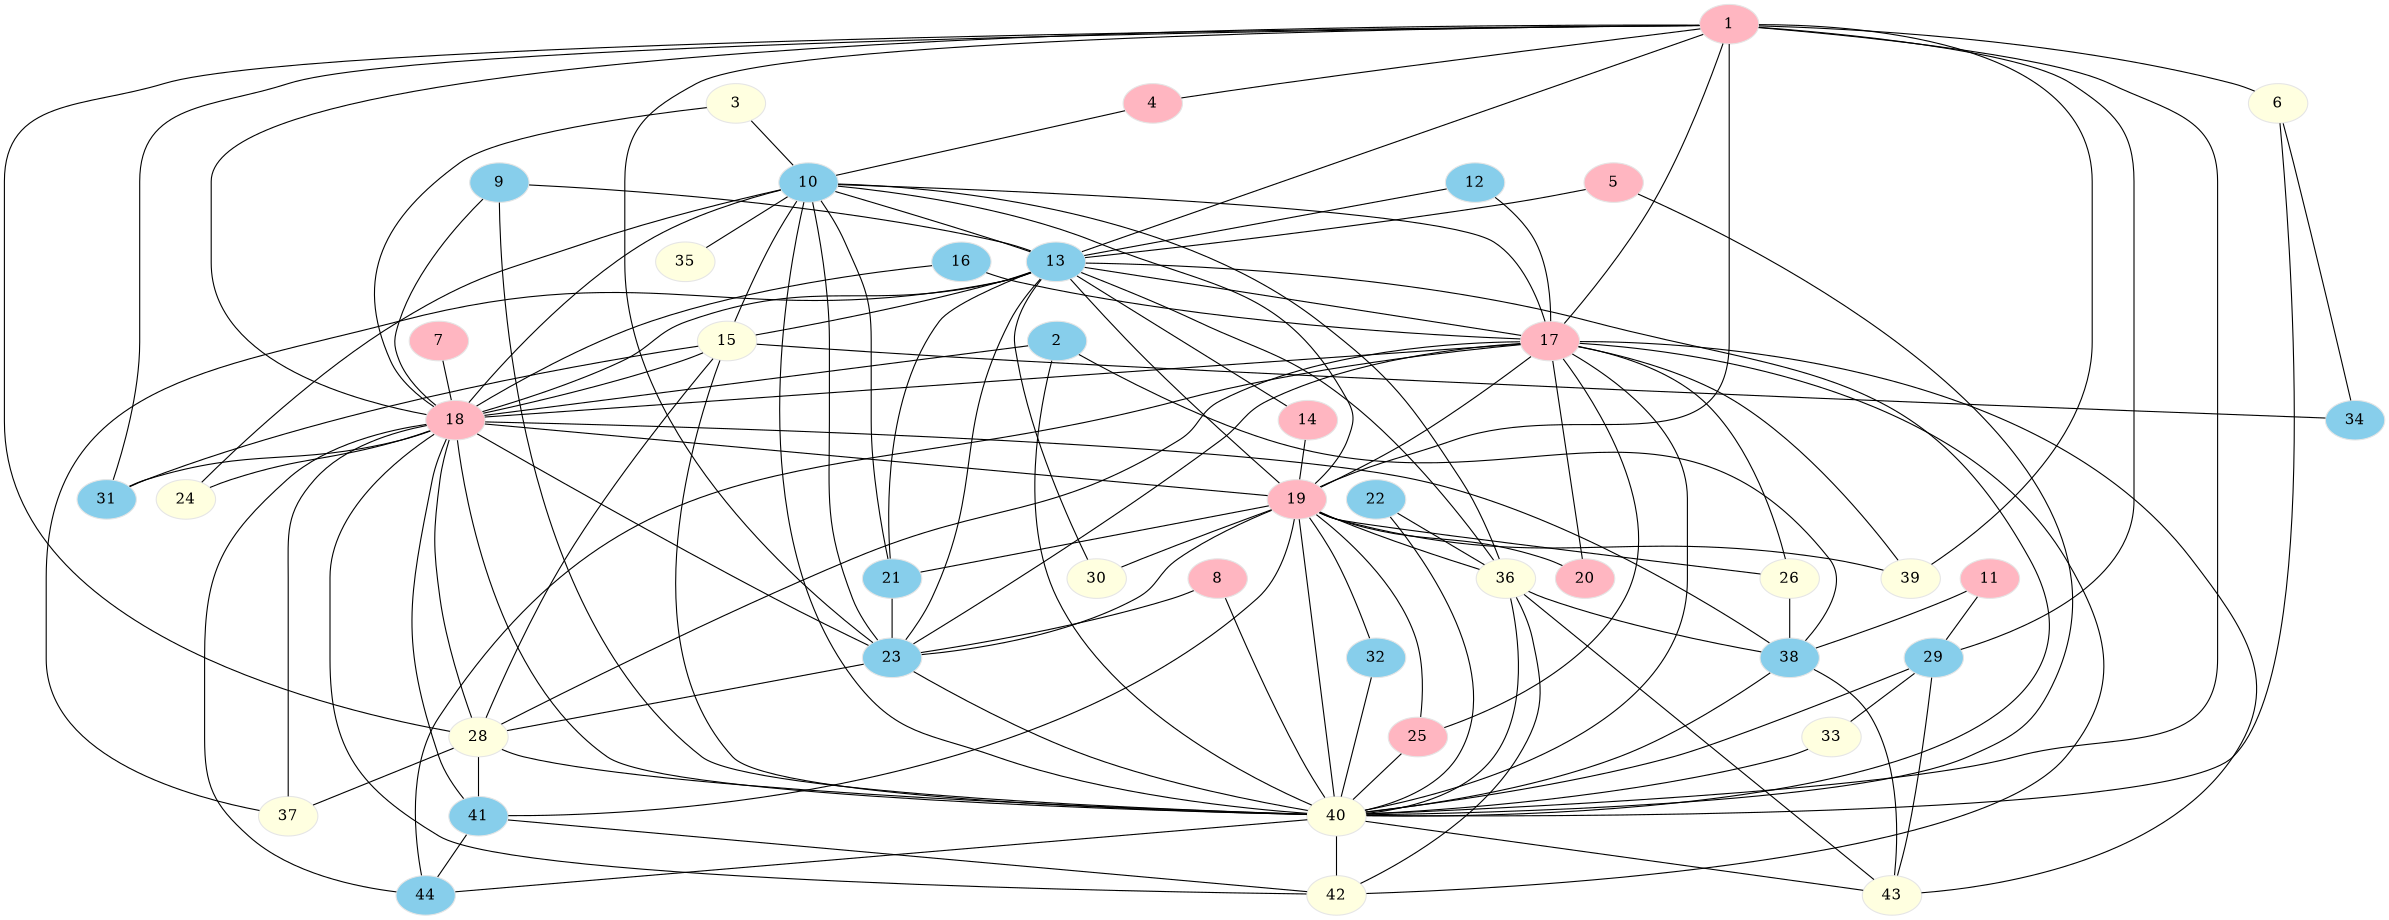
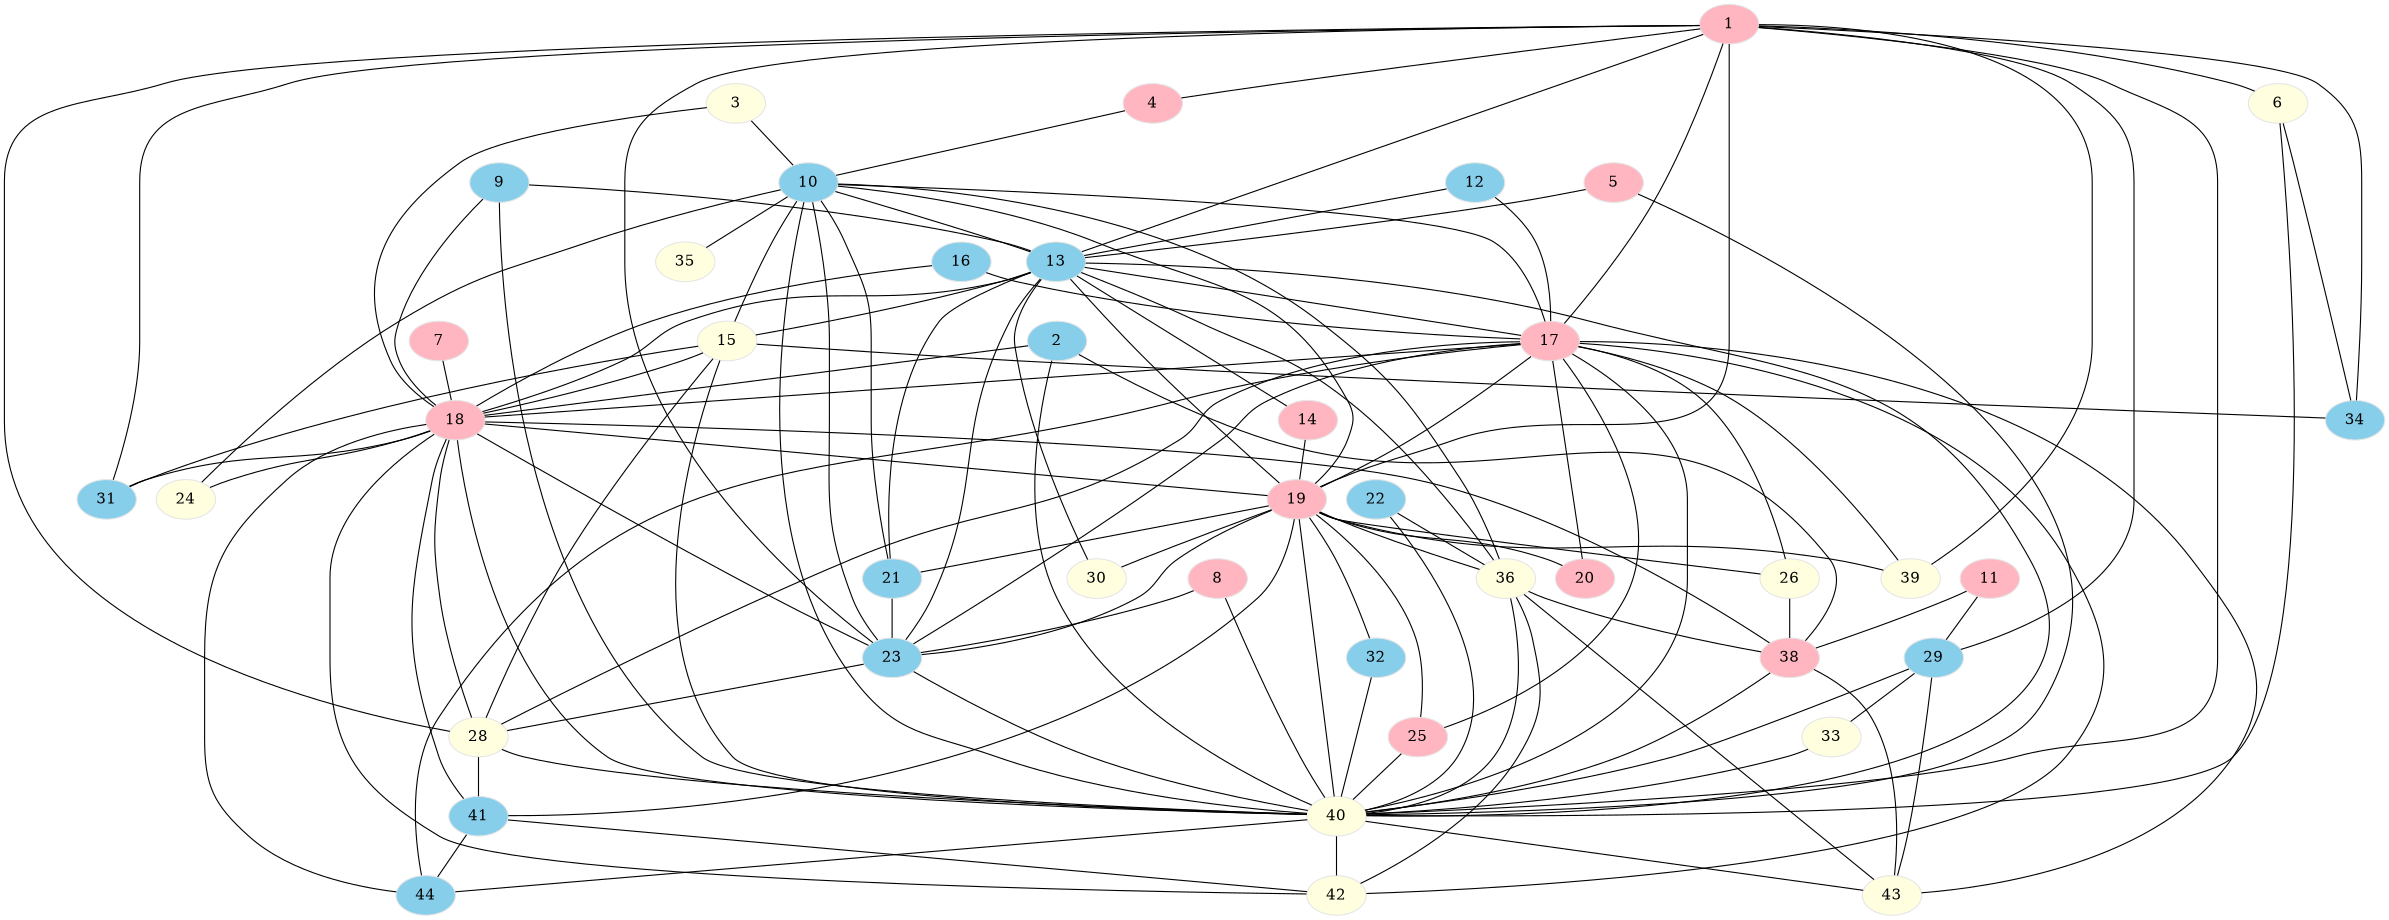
edge "1" -- "18": now "1" -- "34"
edge "10" -- "18": removed
node "38": fillcolor skyblue -> lightpink
node "37": removed
